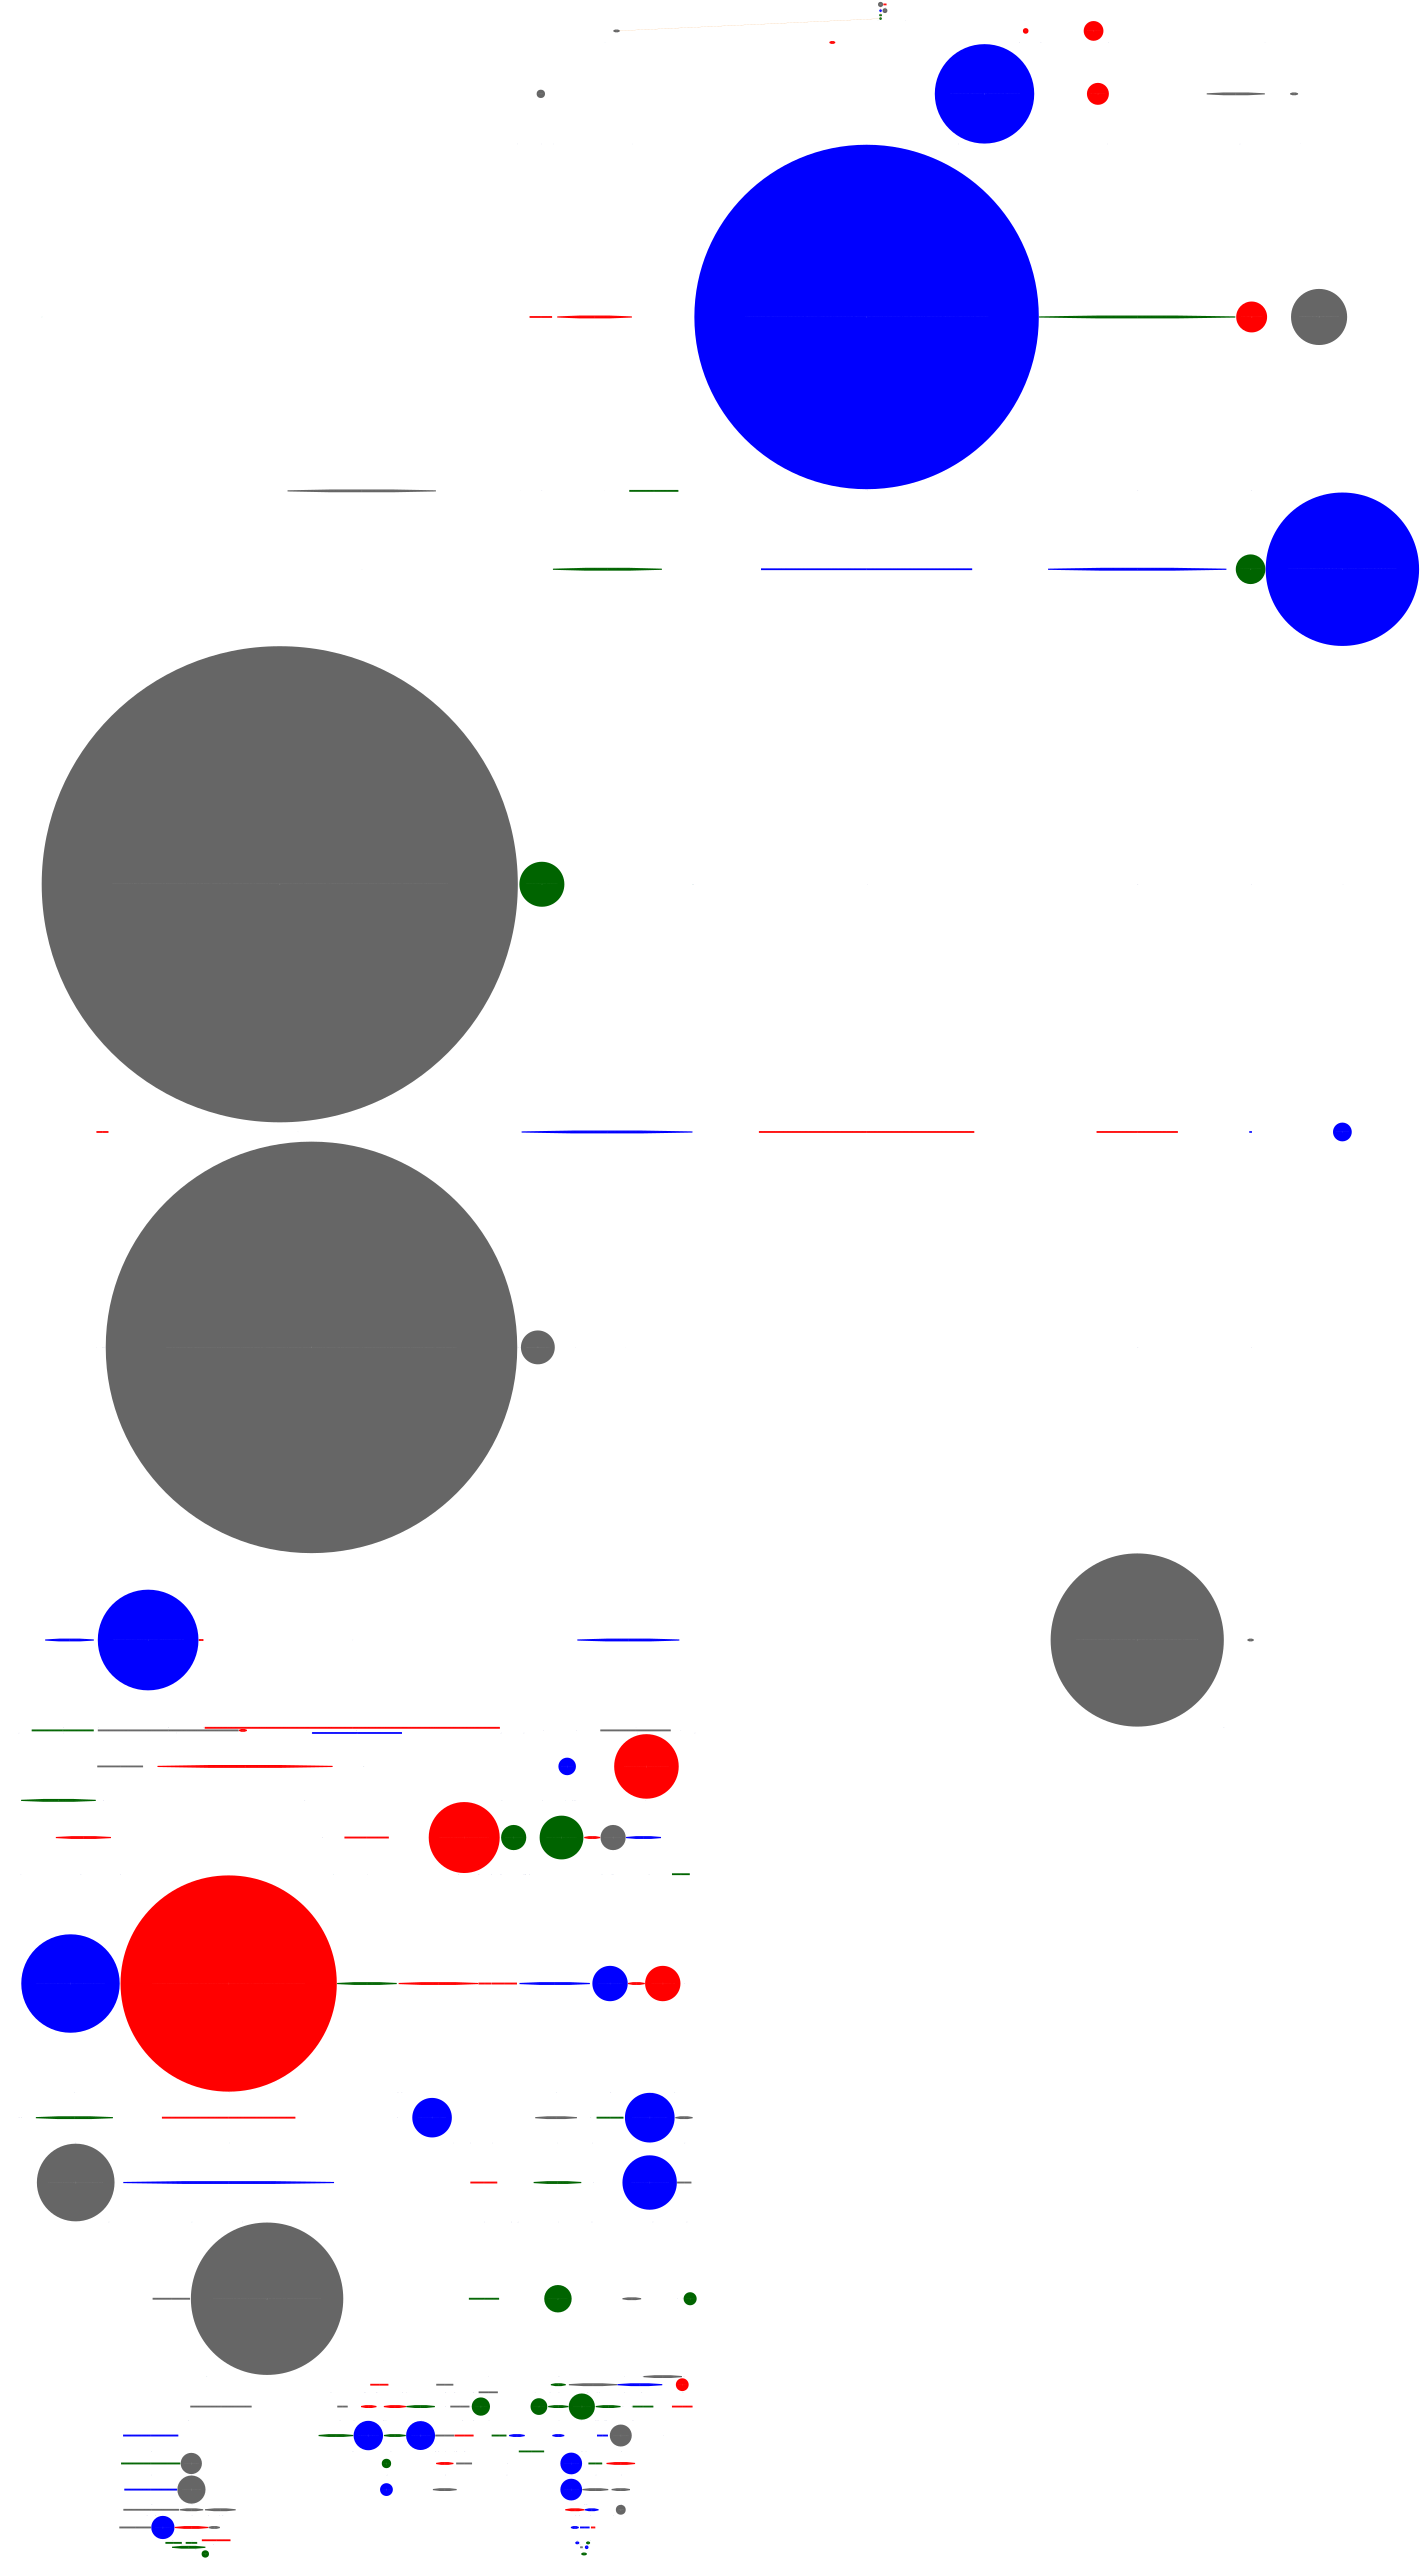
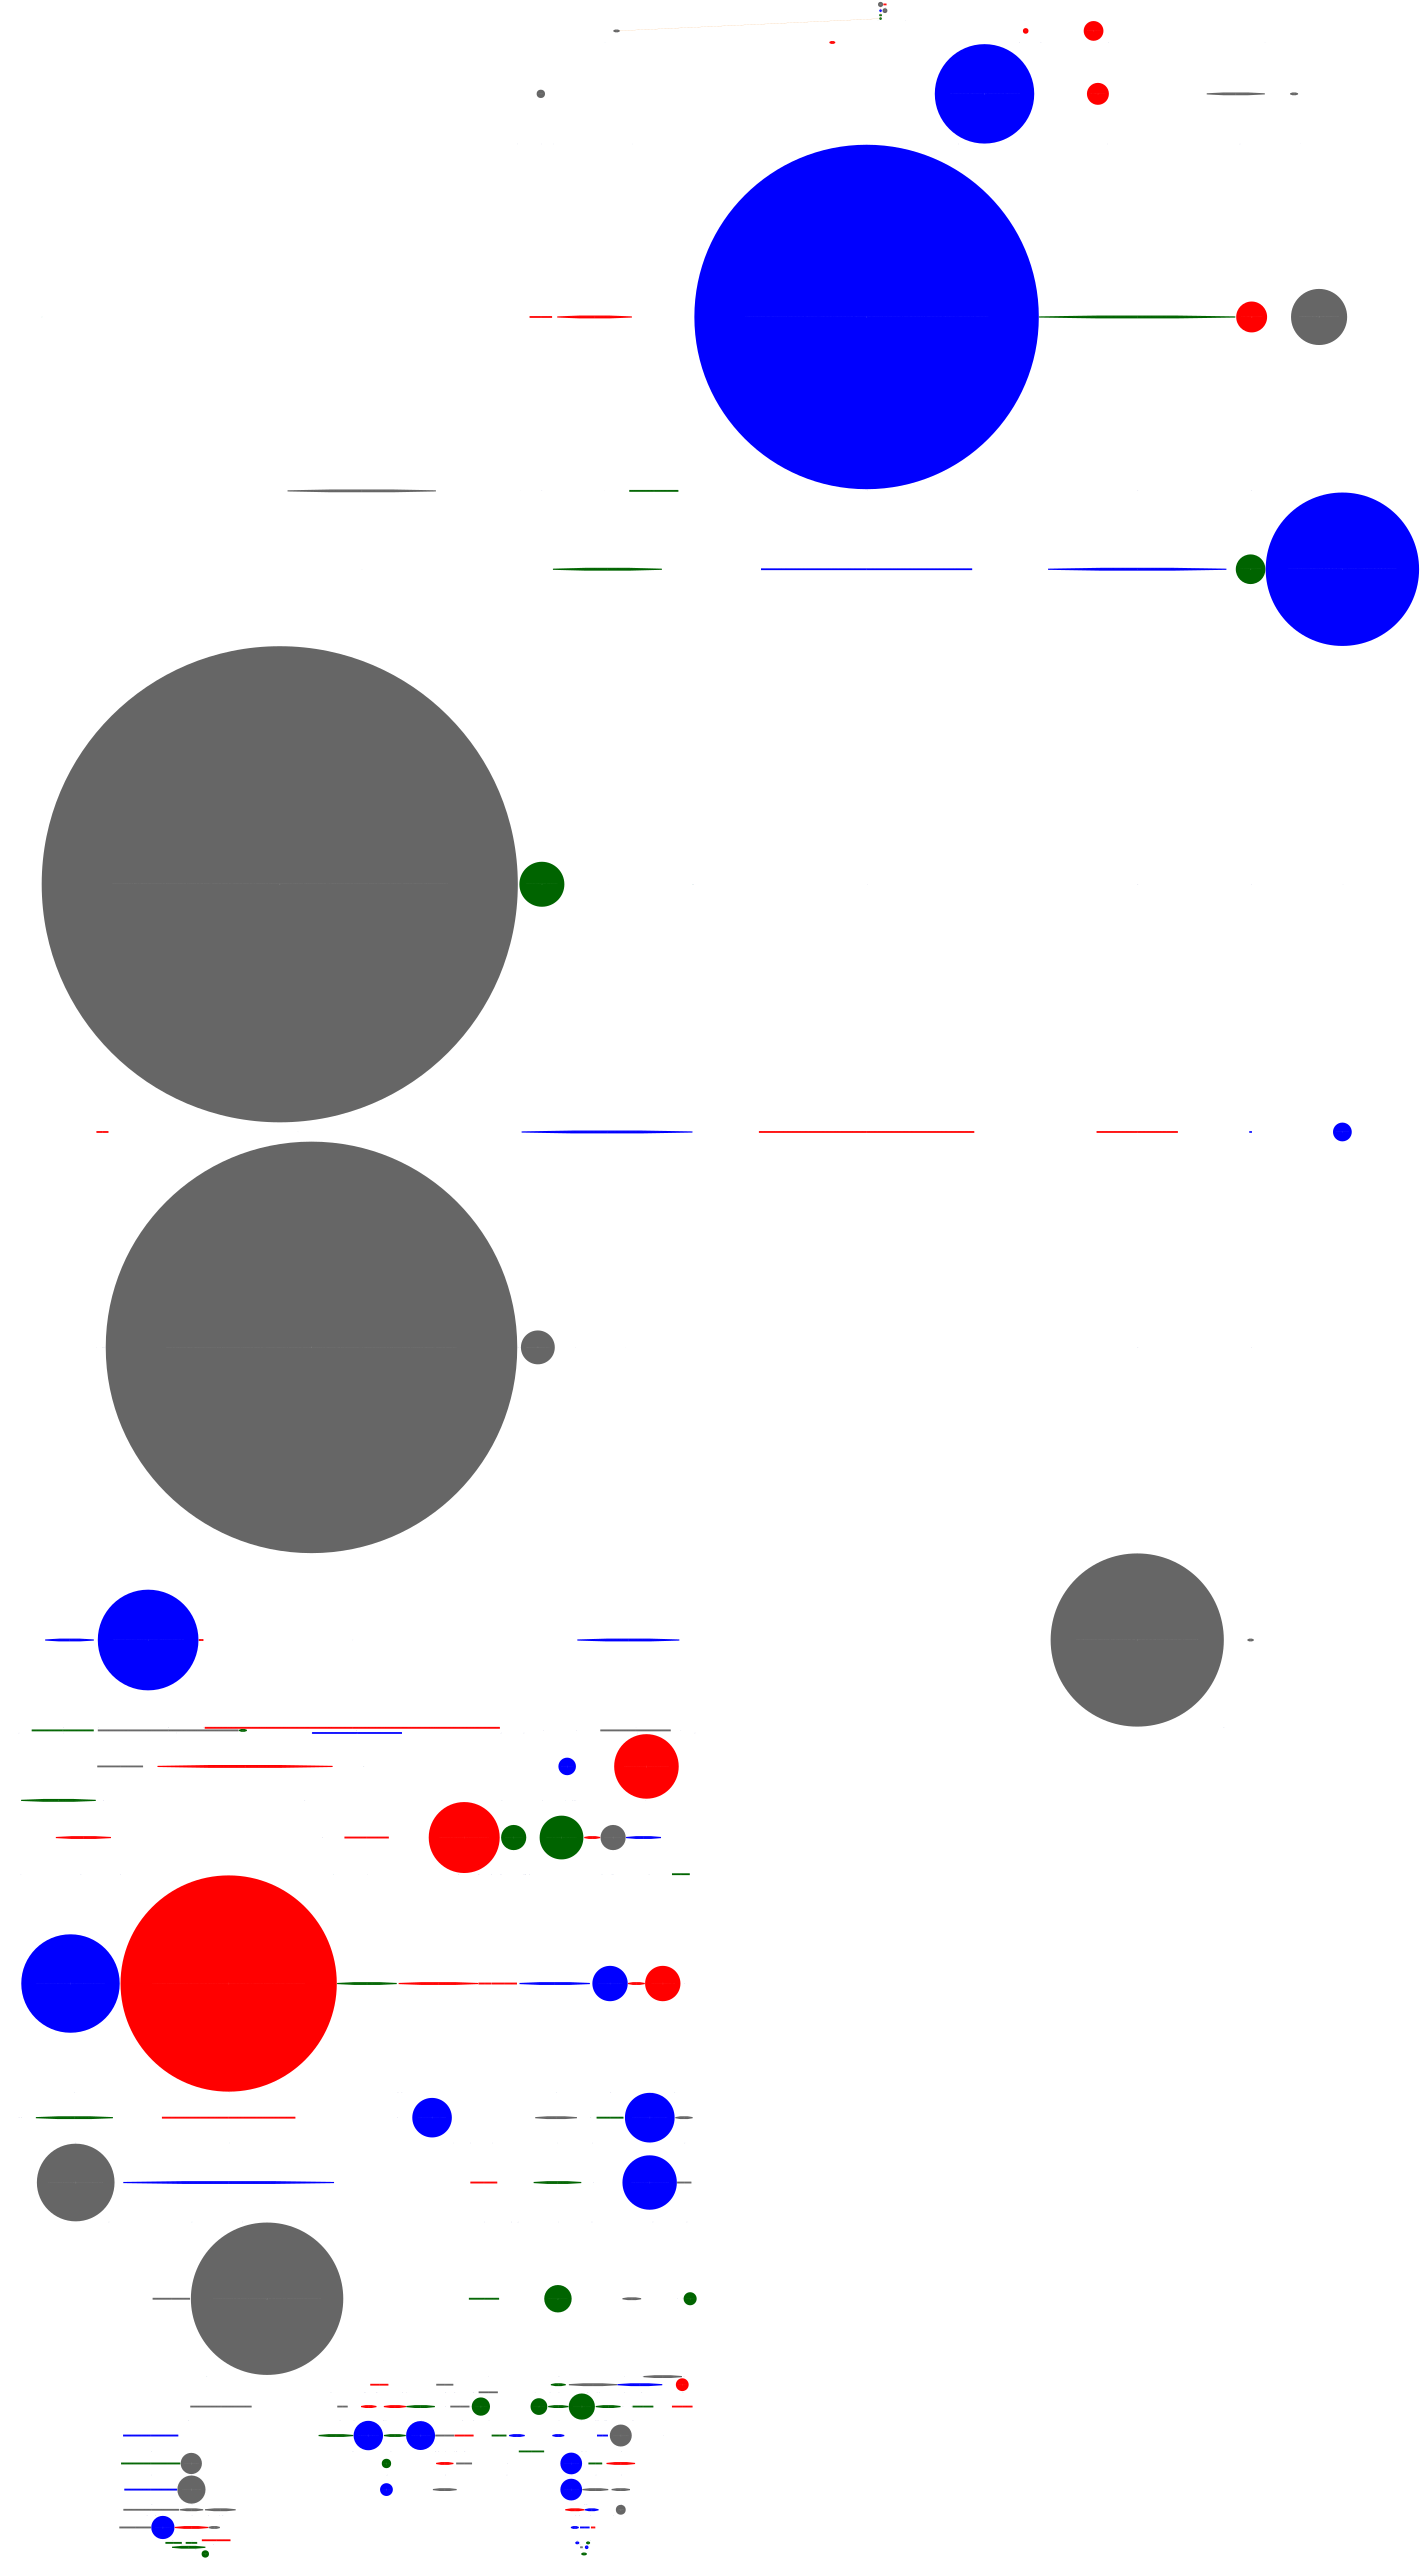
node "main sigmoide_bipolar_der(float) 0.92% (0.14%) 41940×": fillcolor red -> darkgreen
